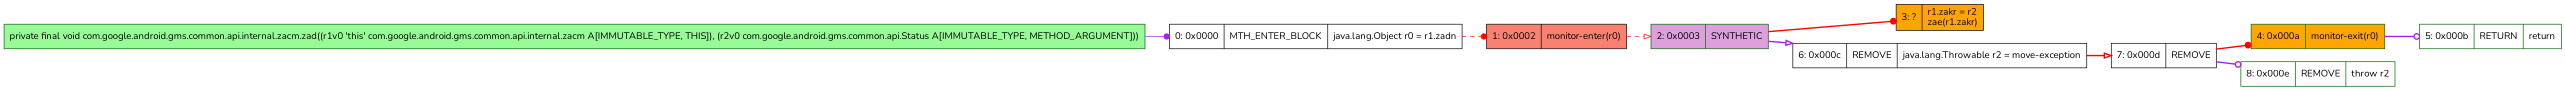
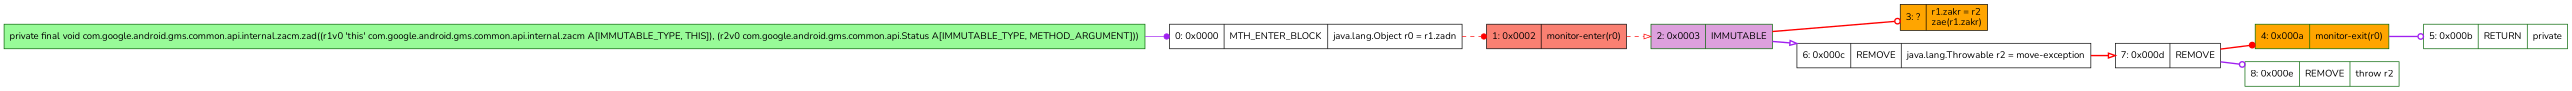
edge "2: 0x0003" -> "3: ?": arrowhead dot -> odot
node "2: 0x0003": text "SYNTHETIC" -> "IMMUTABLE"
node "5: 0x000b": text "return" -> "private"
